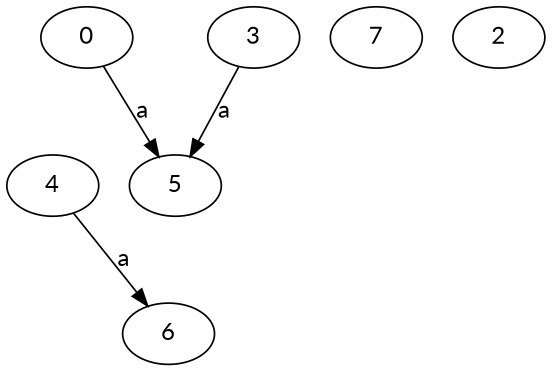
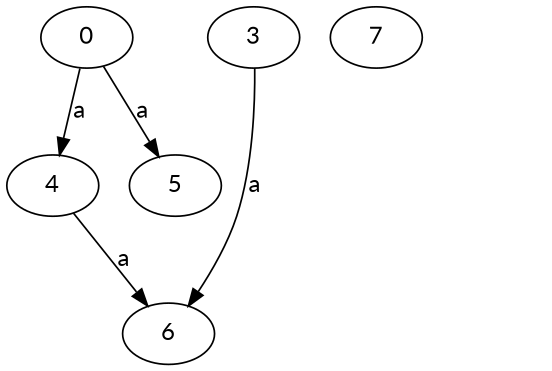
node "2": removed
edge "0" -> "4": added, label "a"
edge "3" -> "5": now "3" -> "6"
